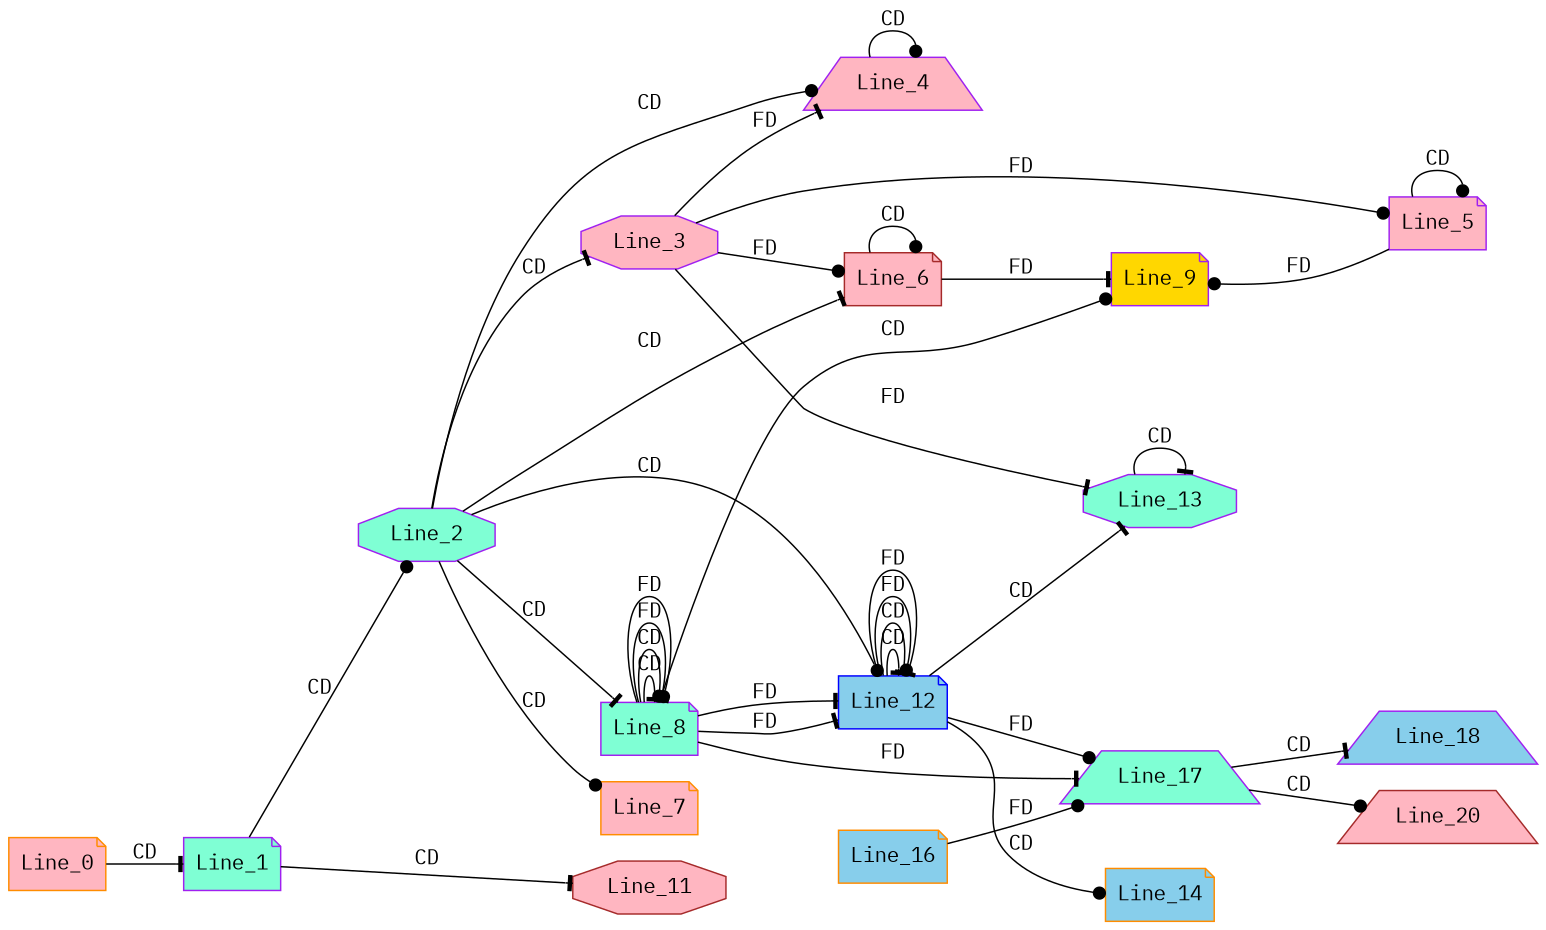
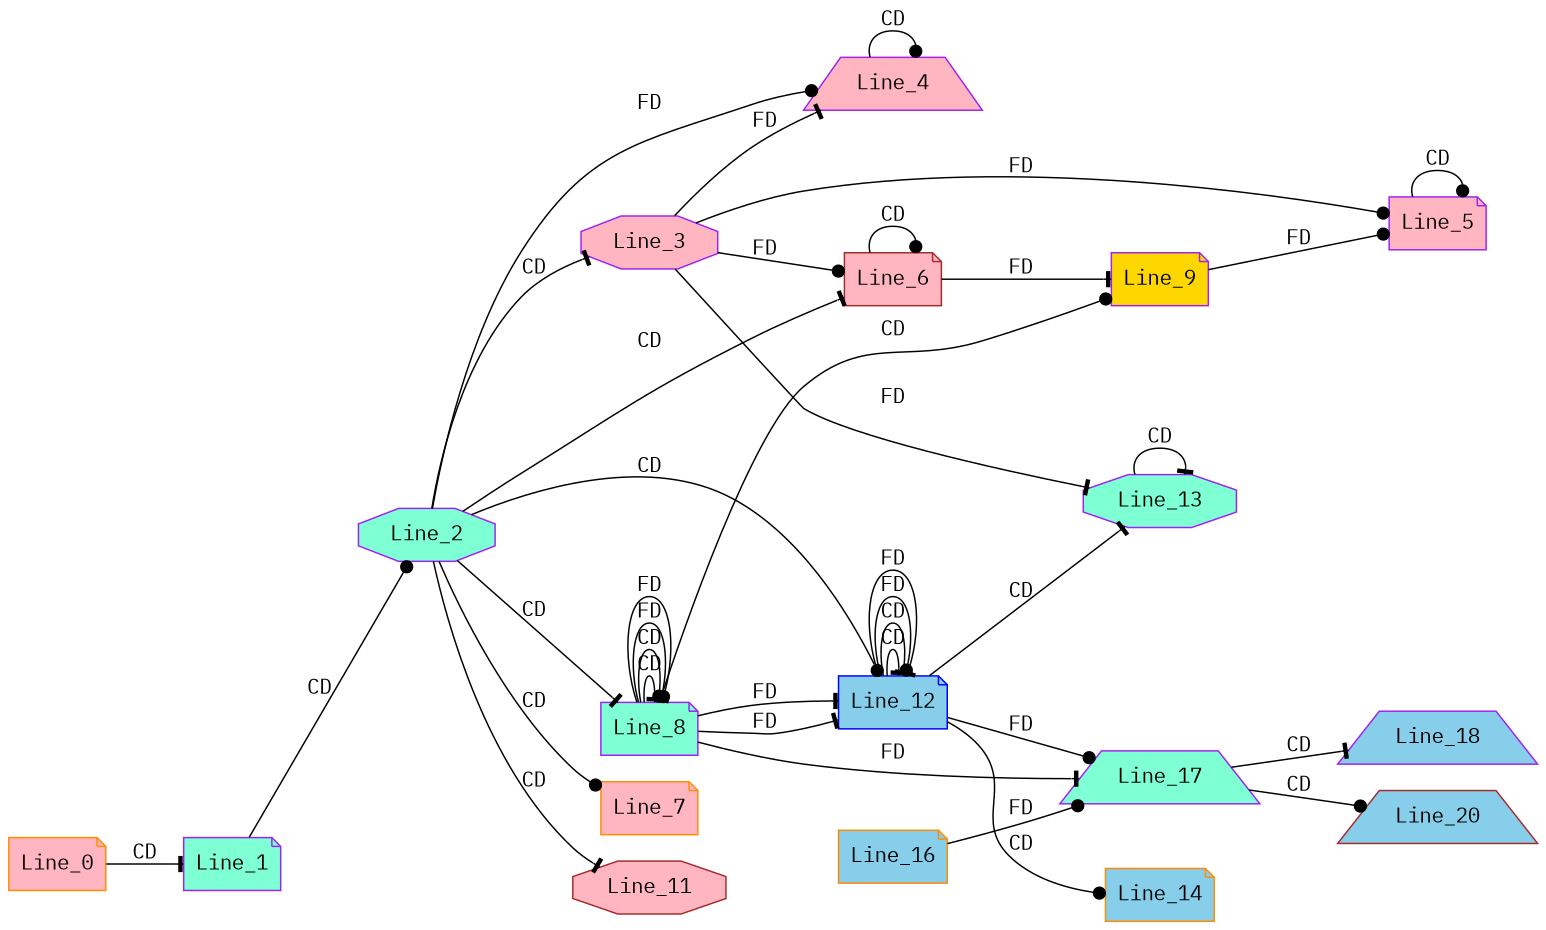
edge "Line_2" -> "Line_4": label "CD" -> "FD"
edge "Line_5" -> "Line_9": reversed
node "Line_20": fillcolor lightpink -> skyblue
edge "Line_1" -> "Line_11": now "Line_2" -> "Line_11"
